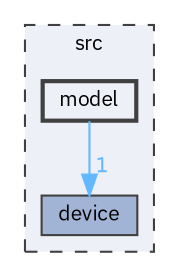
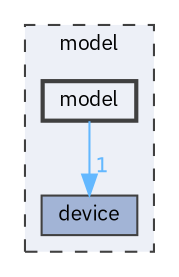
cluster "src": label "src" -> "model"
